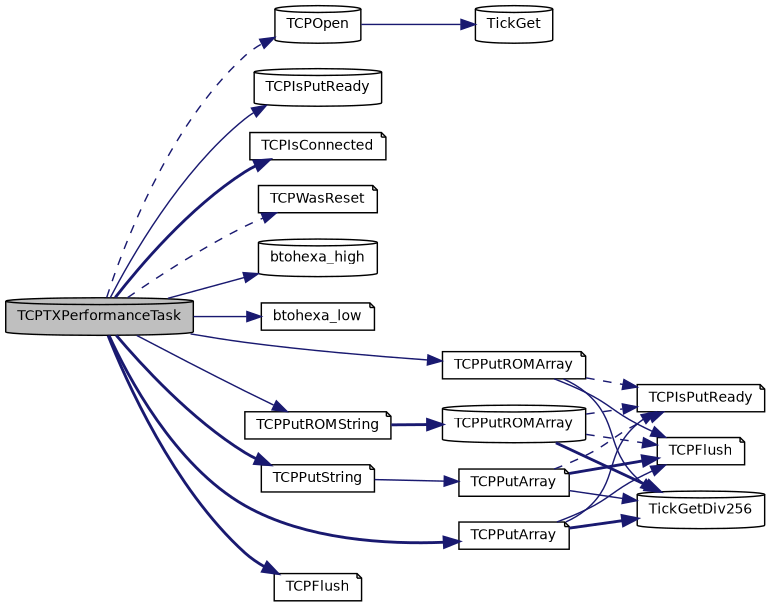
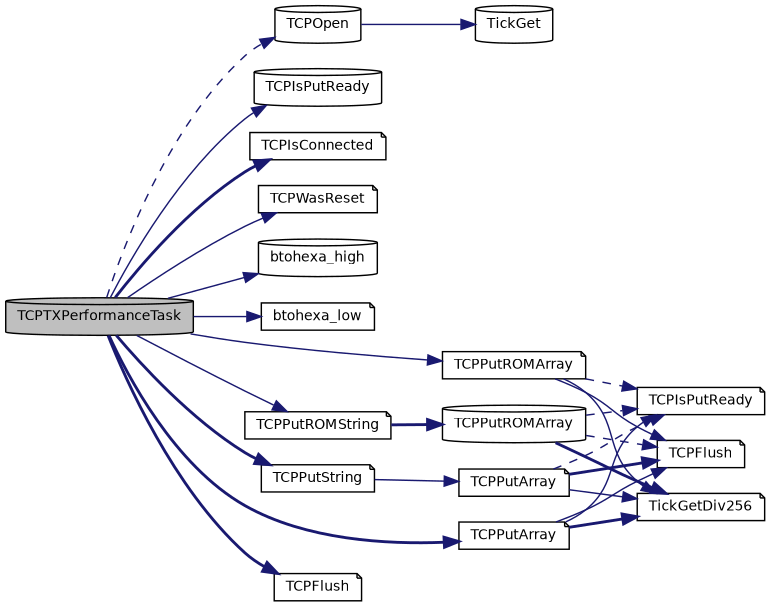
edge "TCPTXPerformanceTask" -> "TCPWasReset": style dashed -> solid
node "TickGetDiv256": shape cylinder -> note
